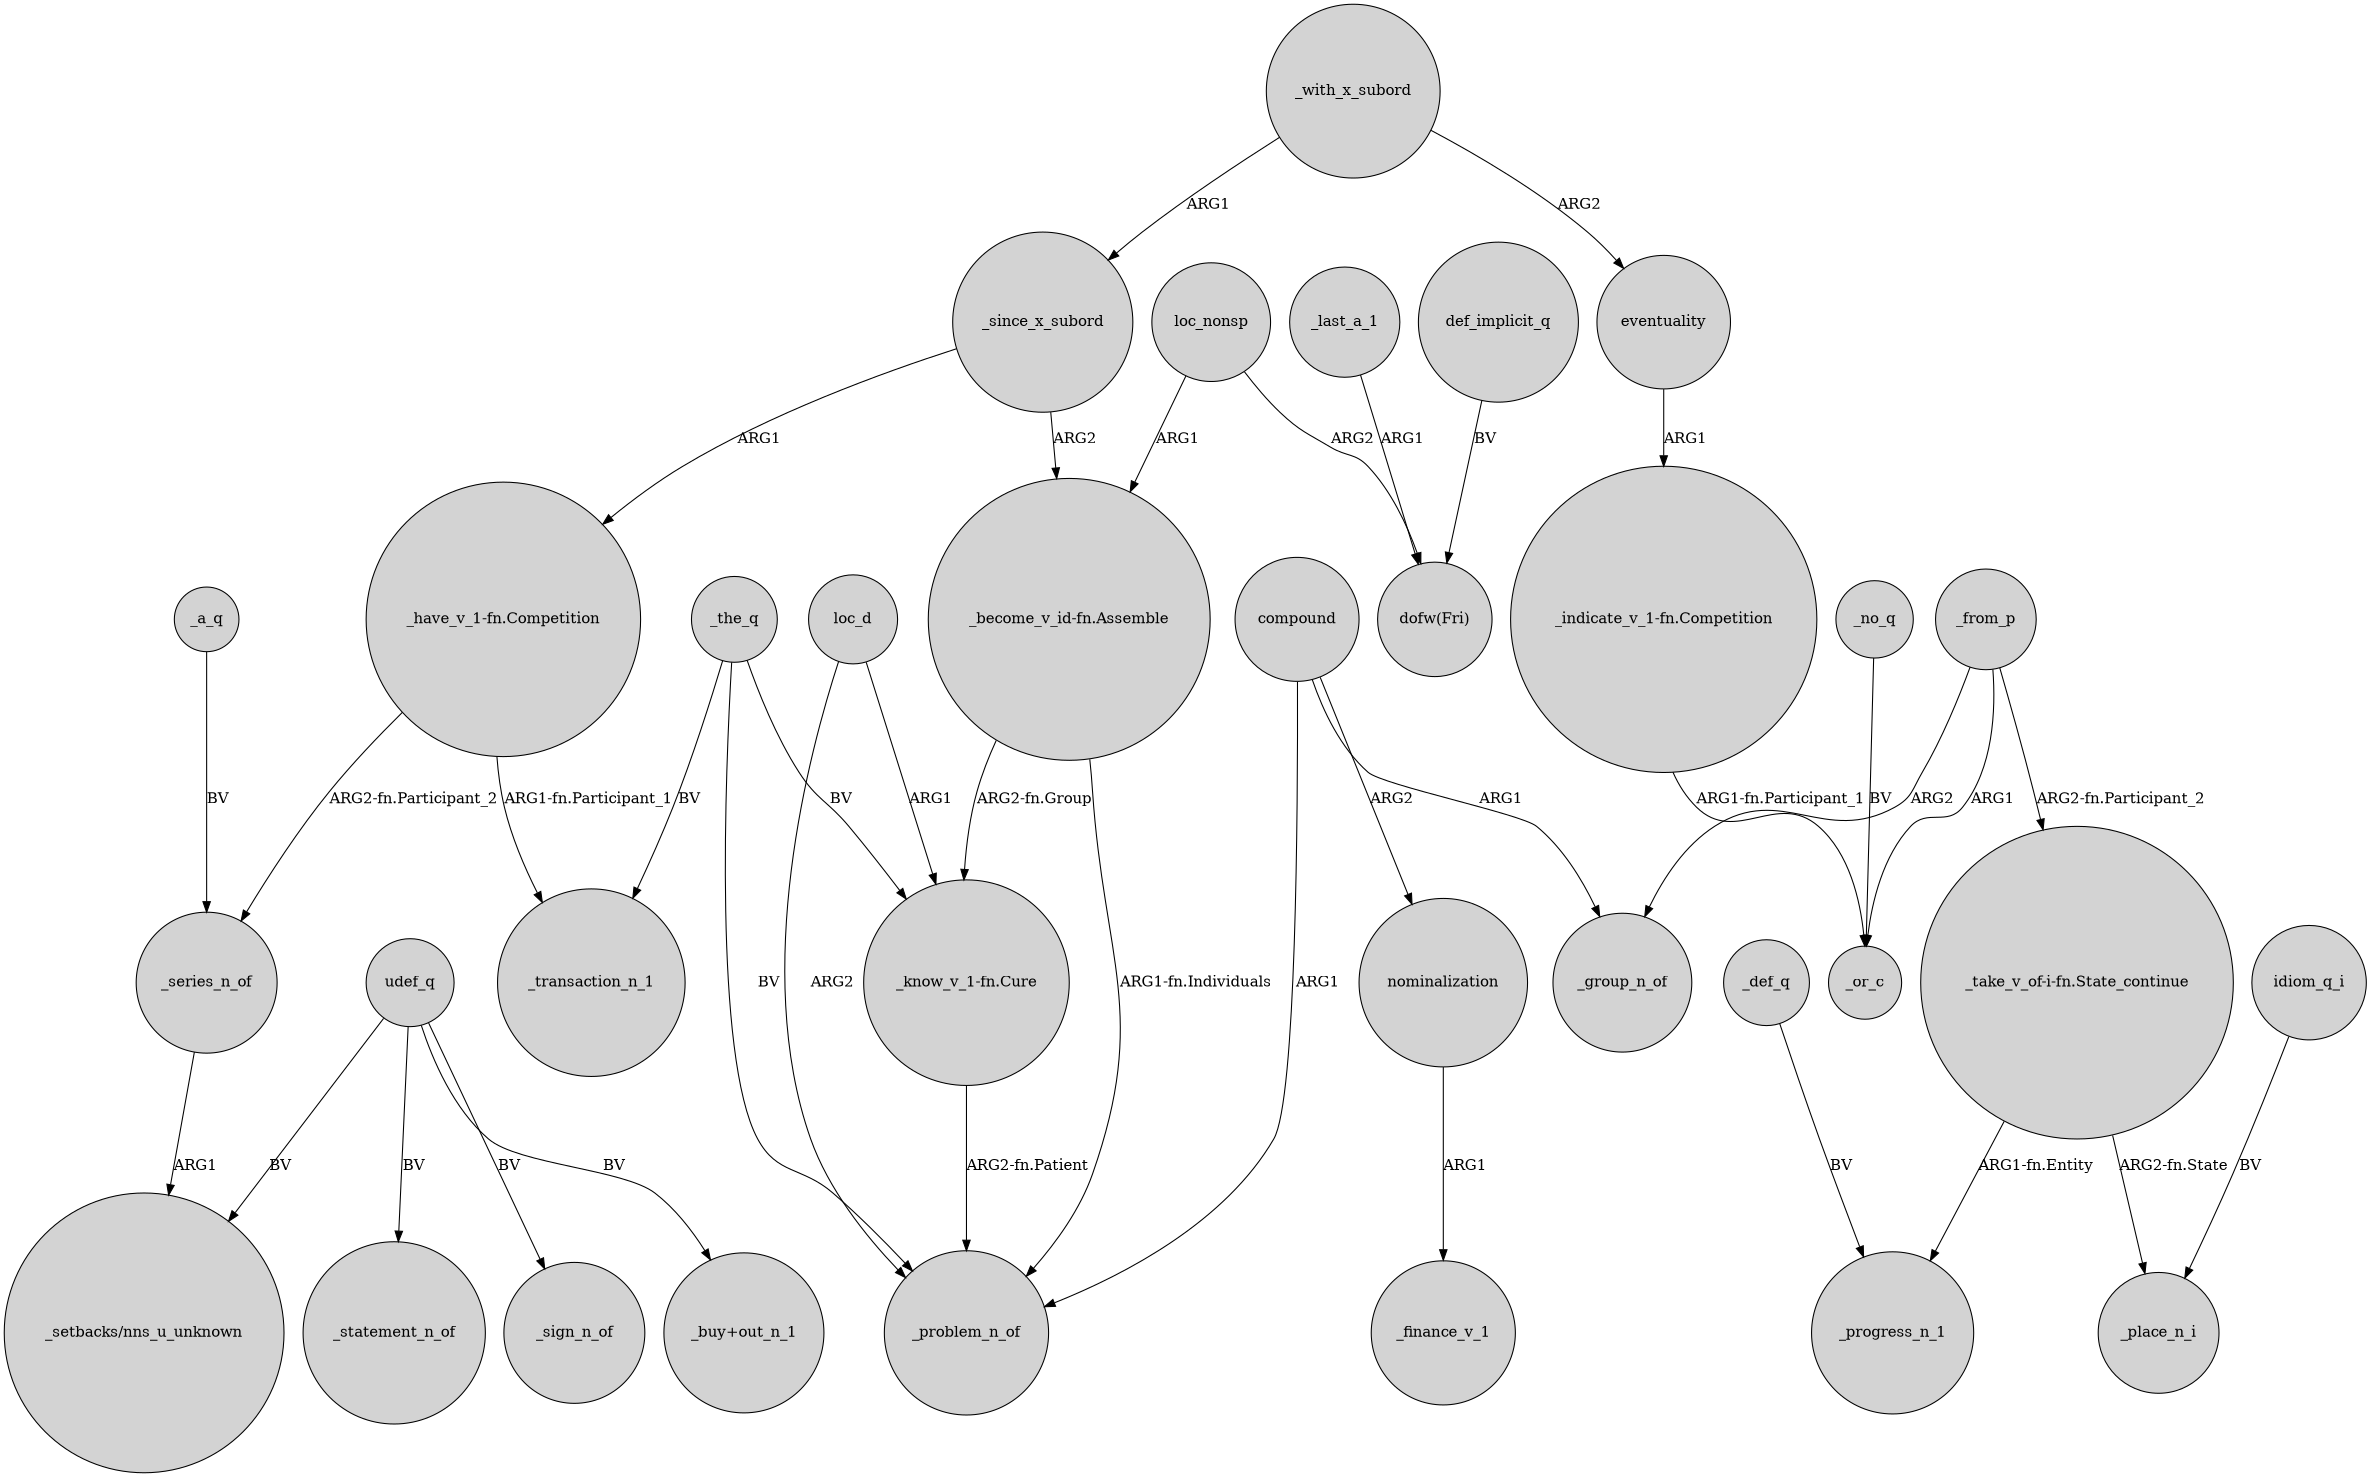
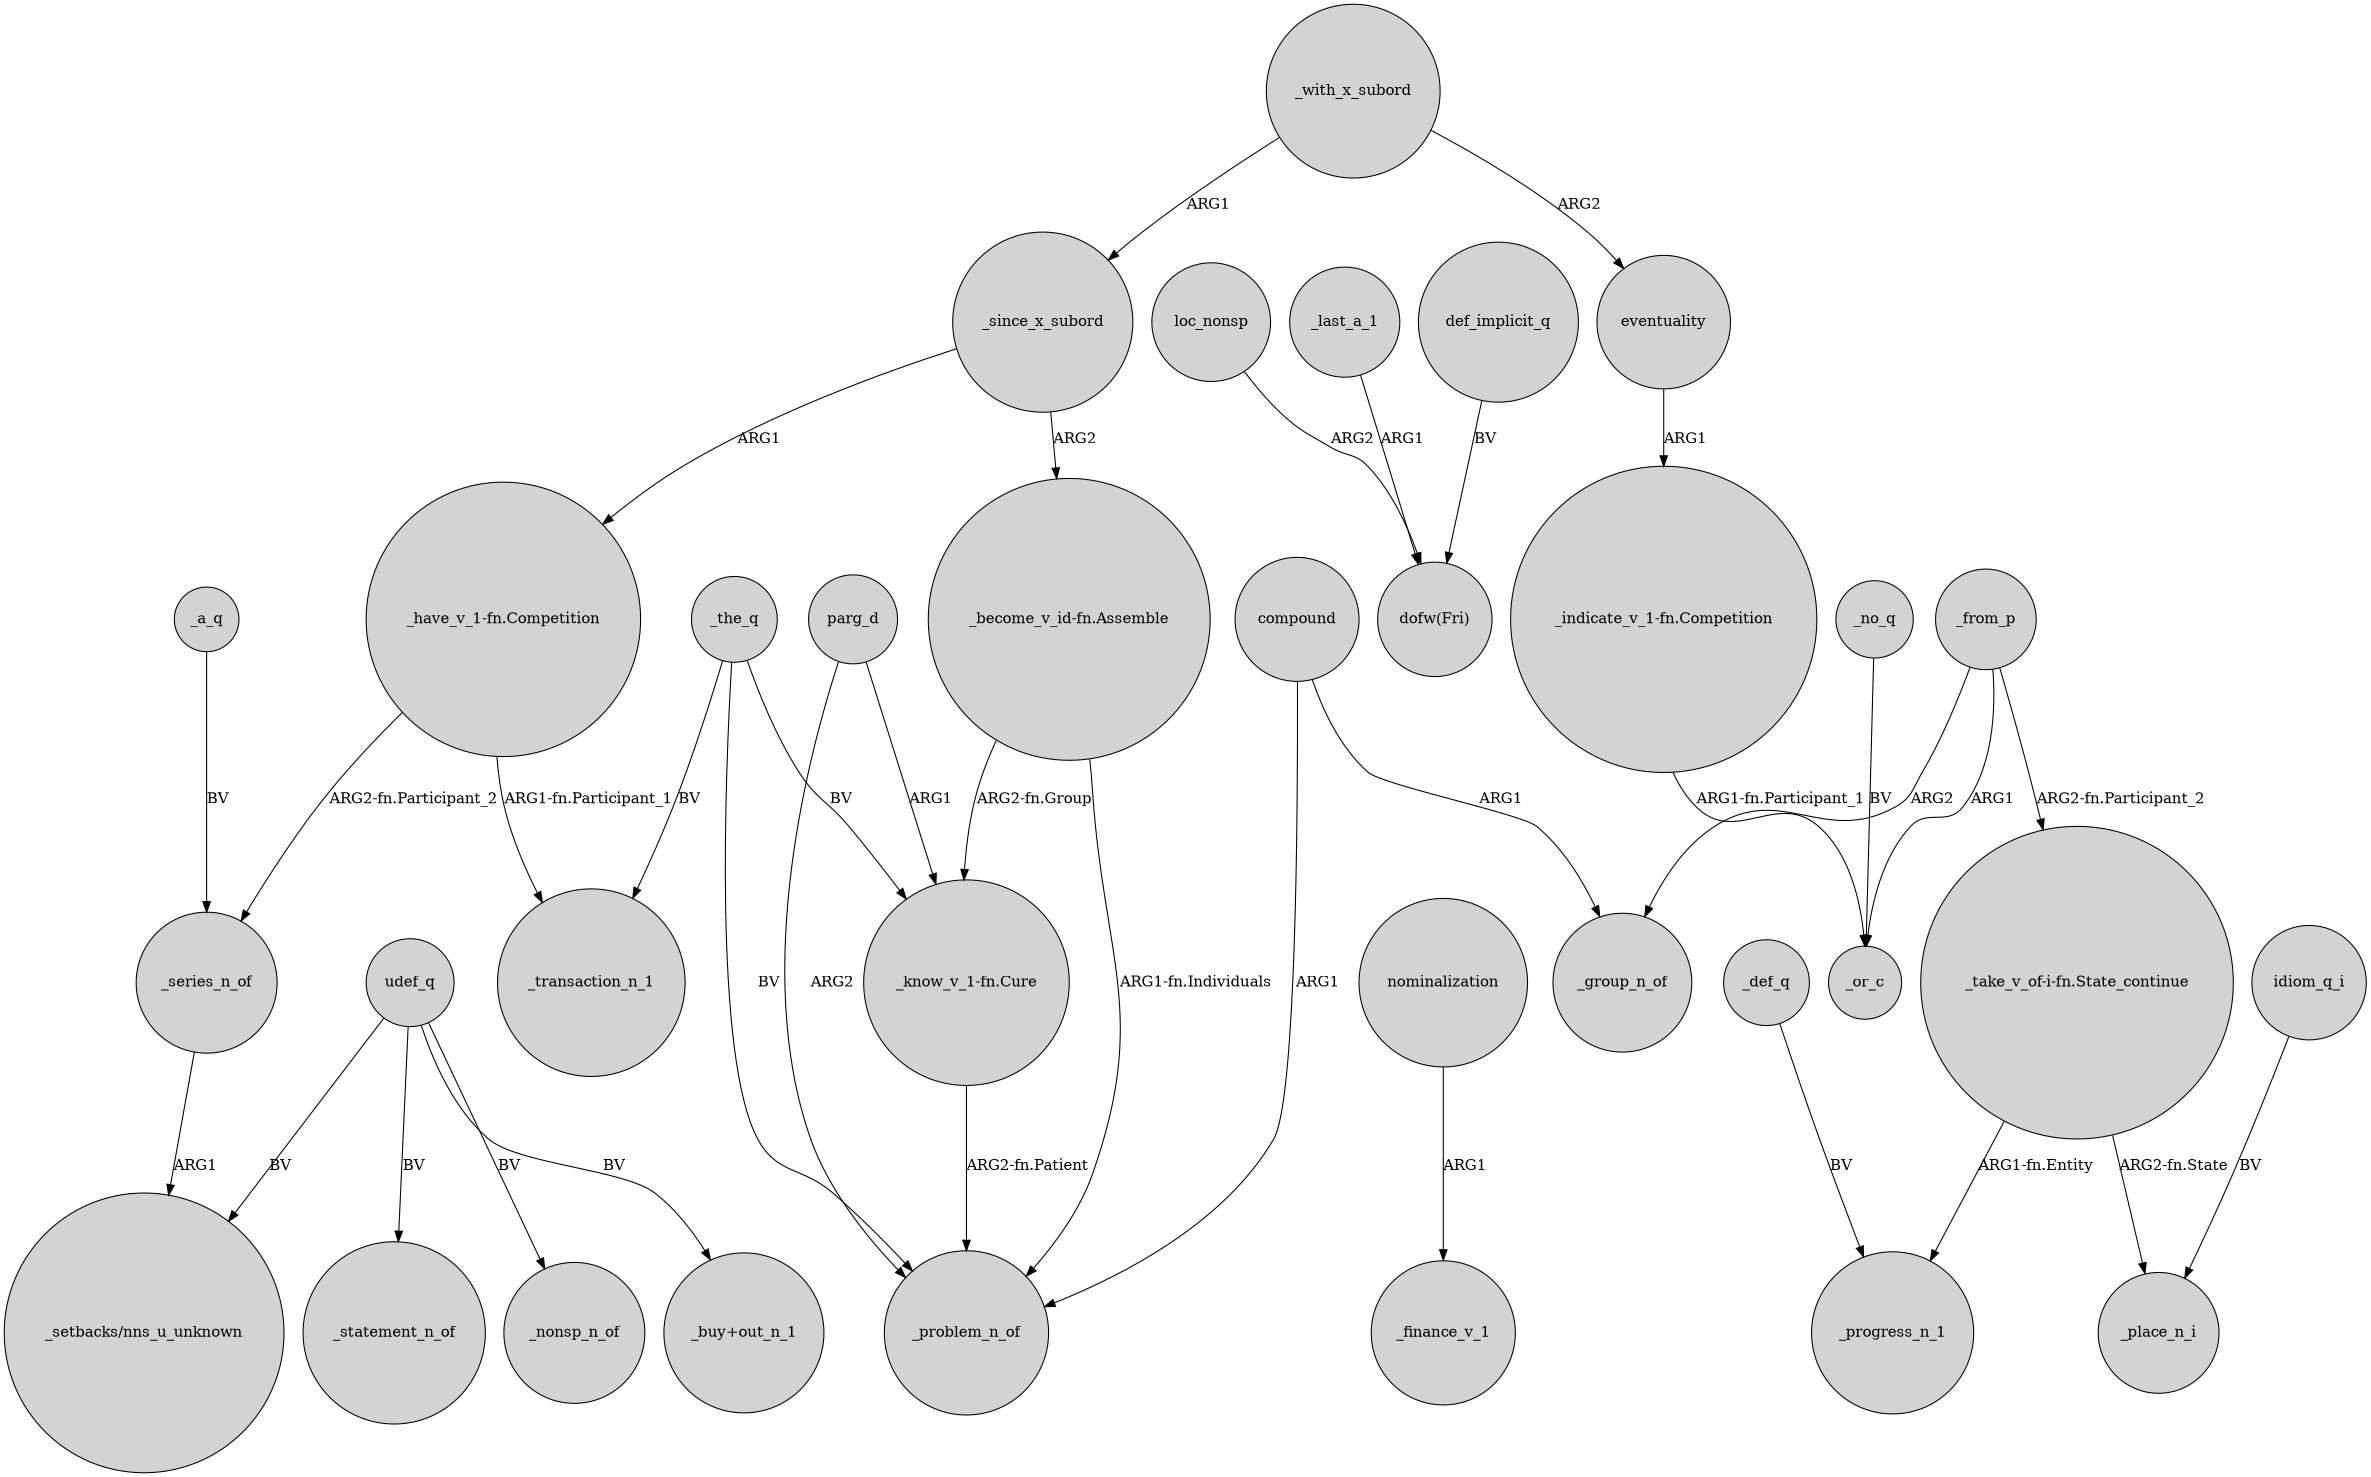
edge "loc_nonsp" -> "_become_v_id-fn.Assemble": removed, label "ARG1"
node "loc_d": label "loc_d" -> "parg_d"
edge "compound" -> "nominalization": removed, label "ARG2"
node "_sign_n_of": label "_sign_n_of" -> "_nonsp_n_of"
